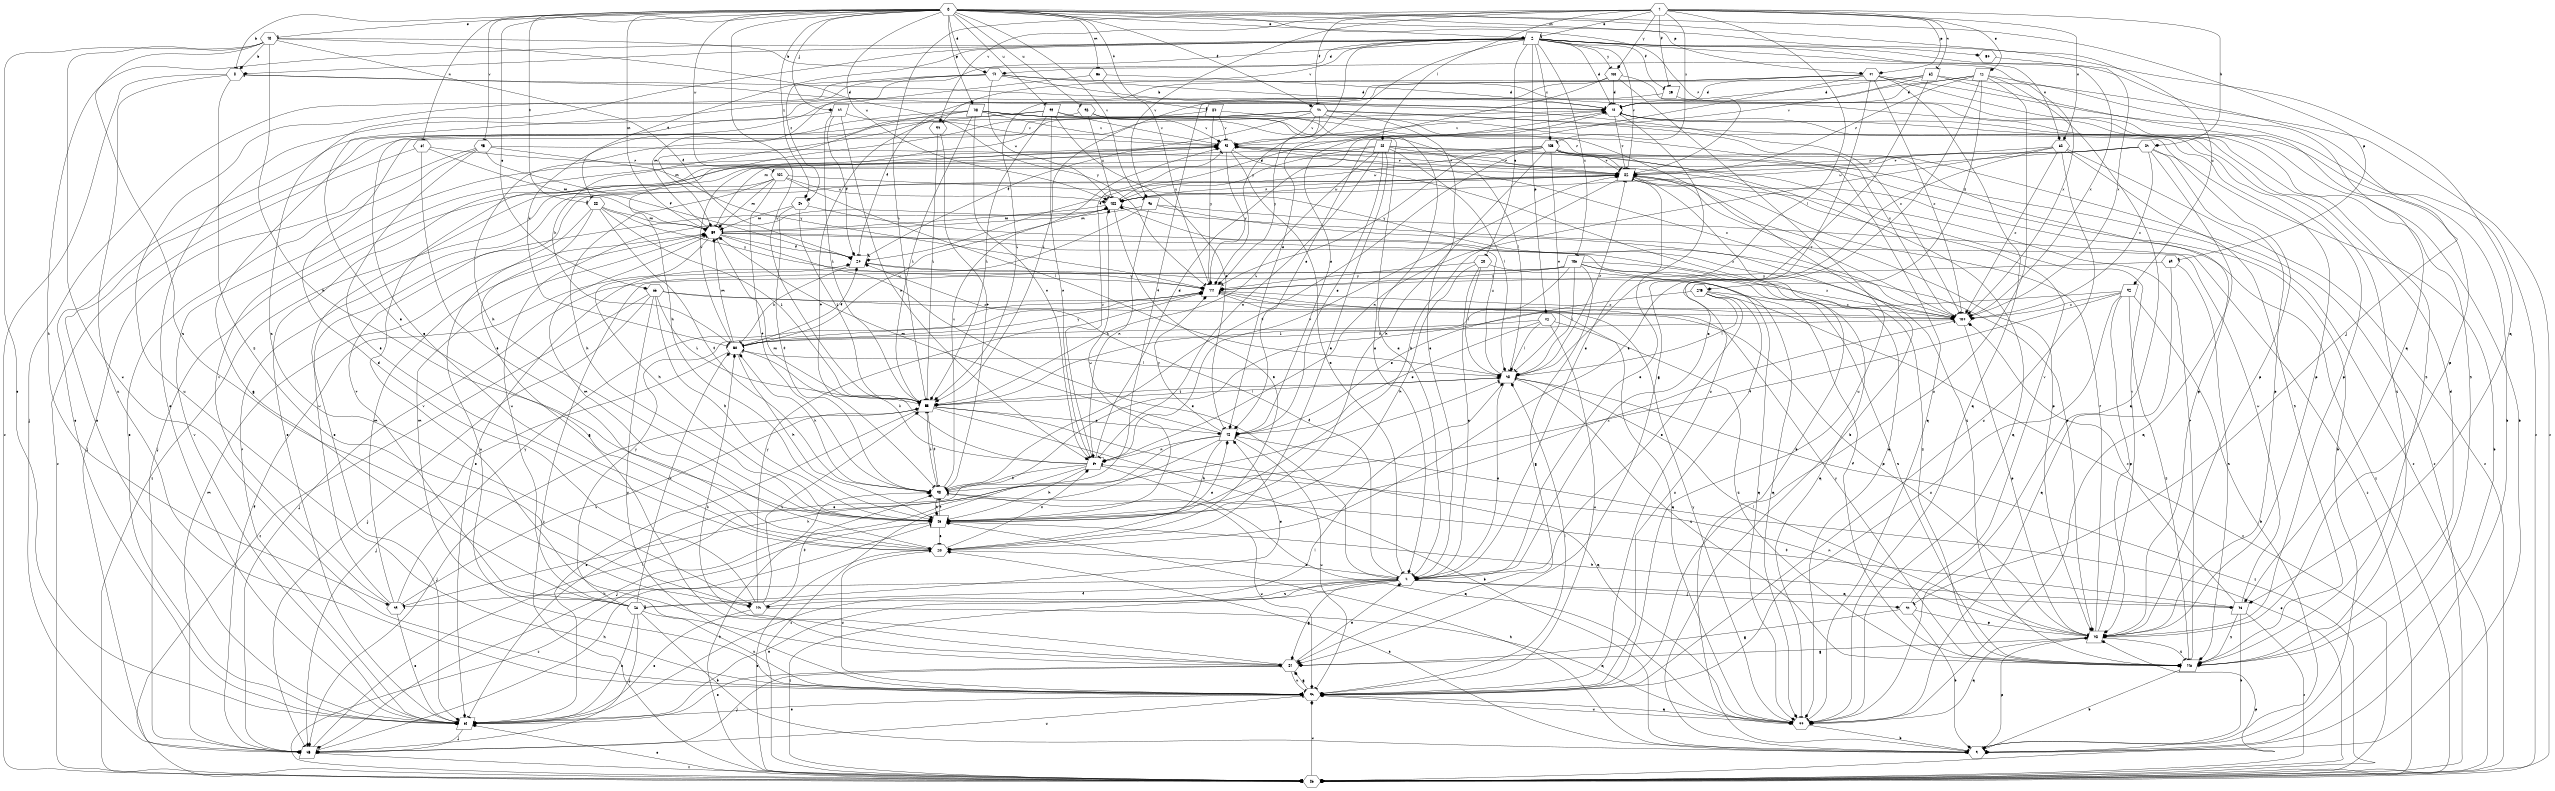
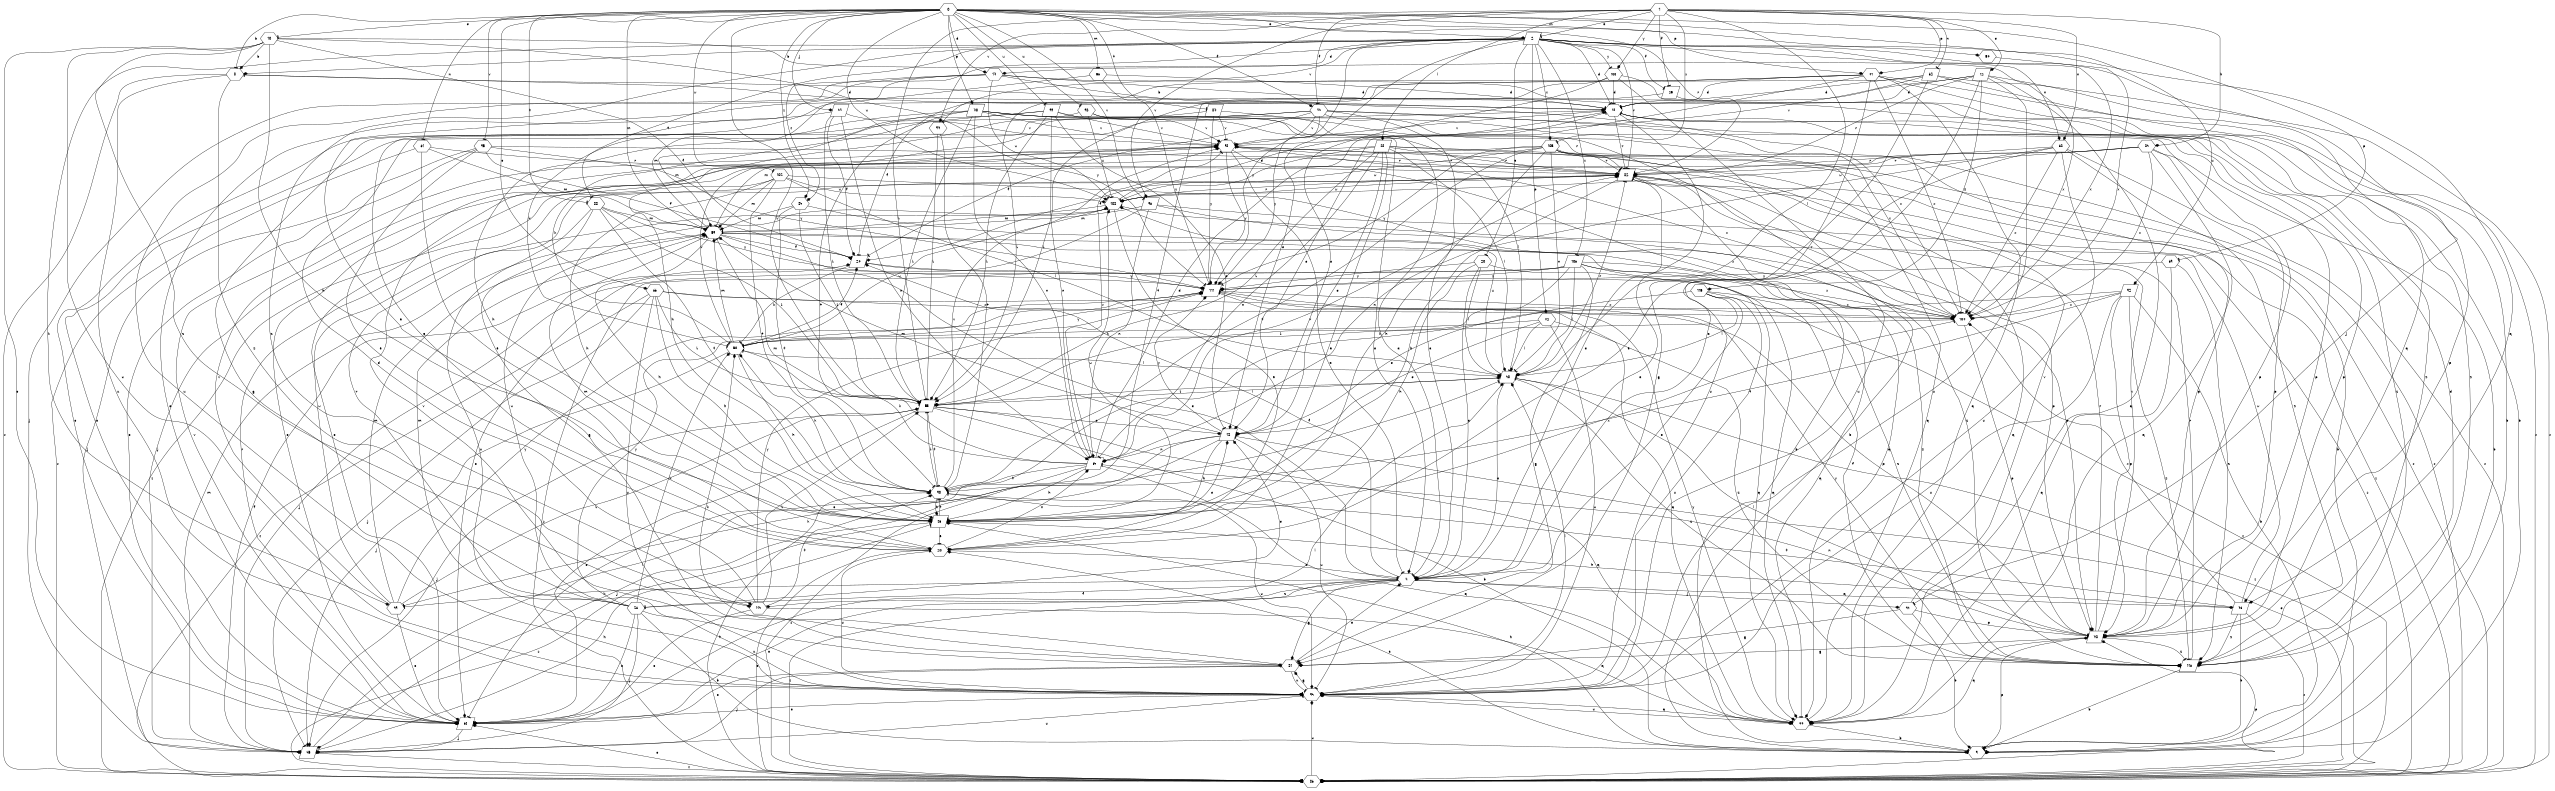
node "215": label "215" -> "115"
